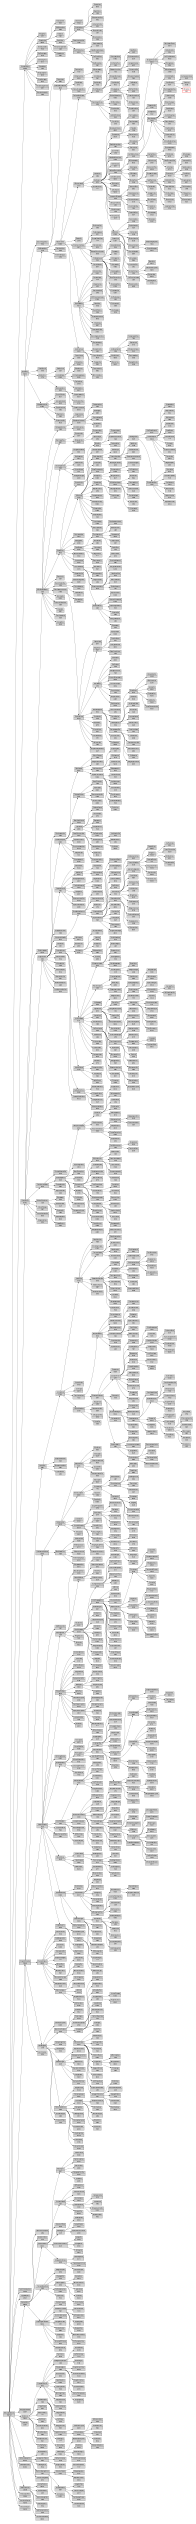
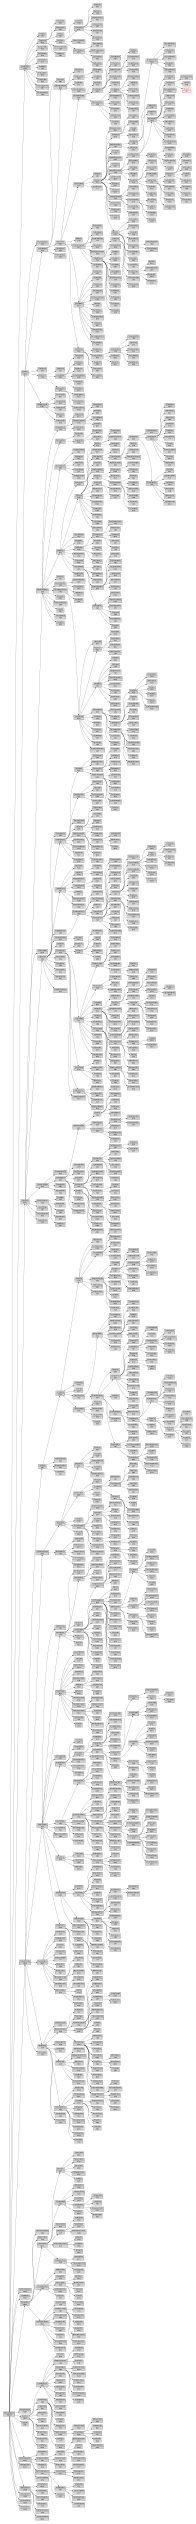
node "Nabmocbleprox": removed
node "Frinmocumiaux": added
node "Pacumicrarix": removed
